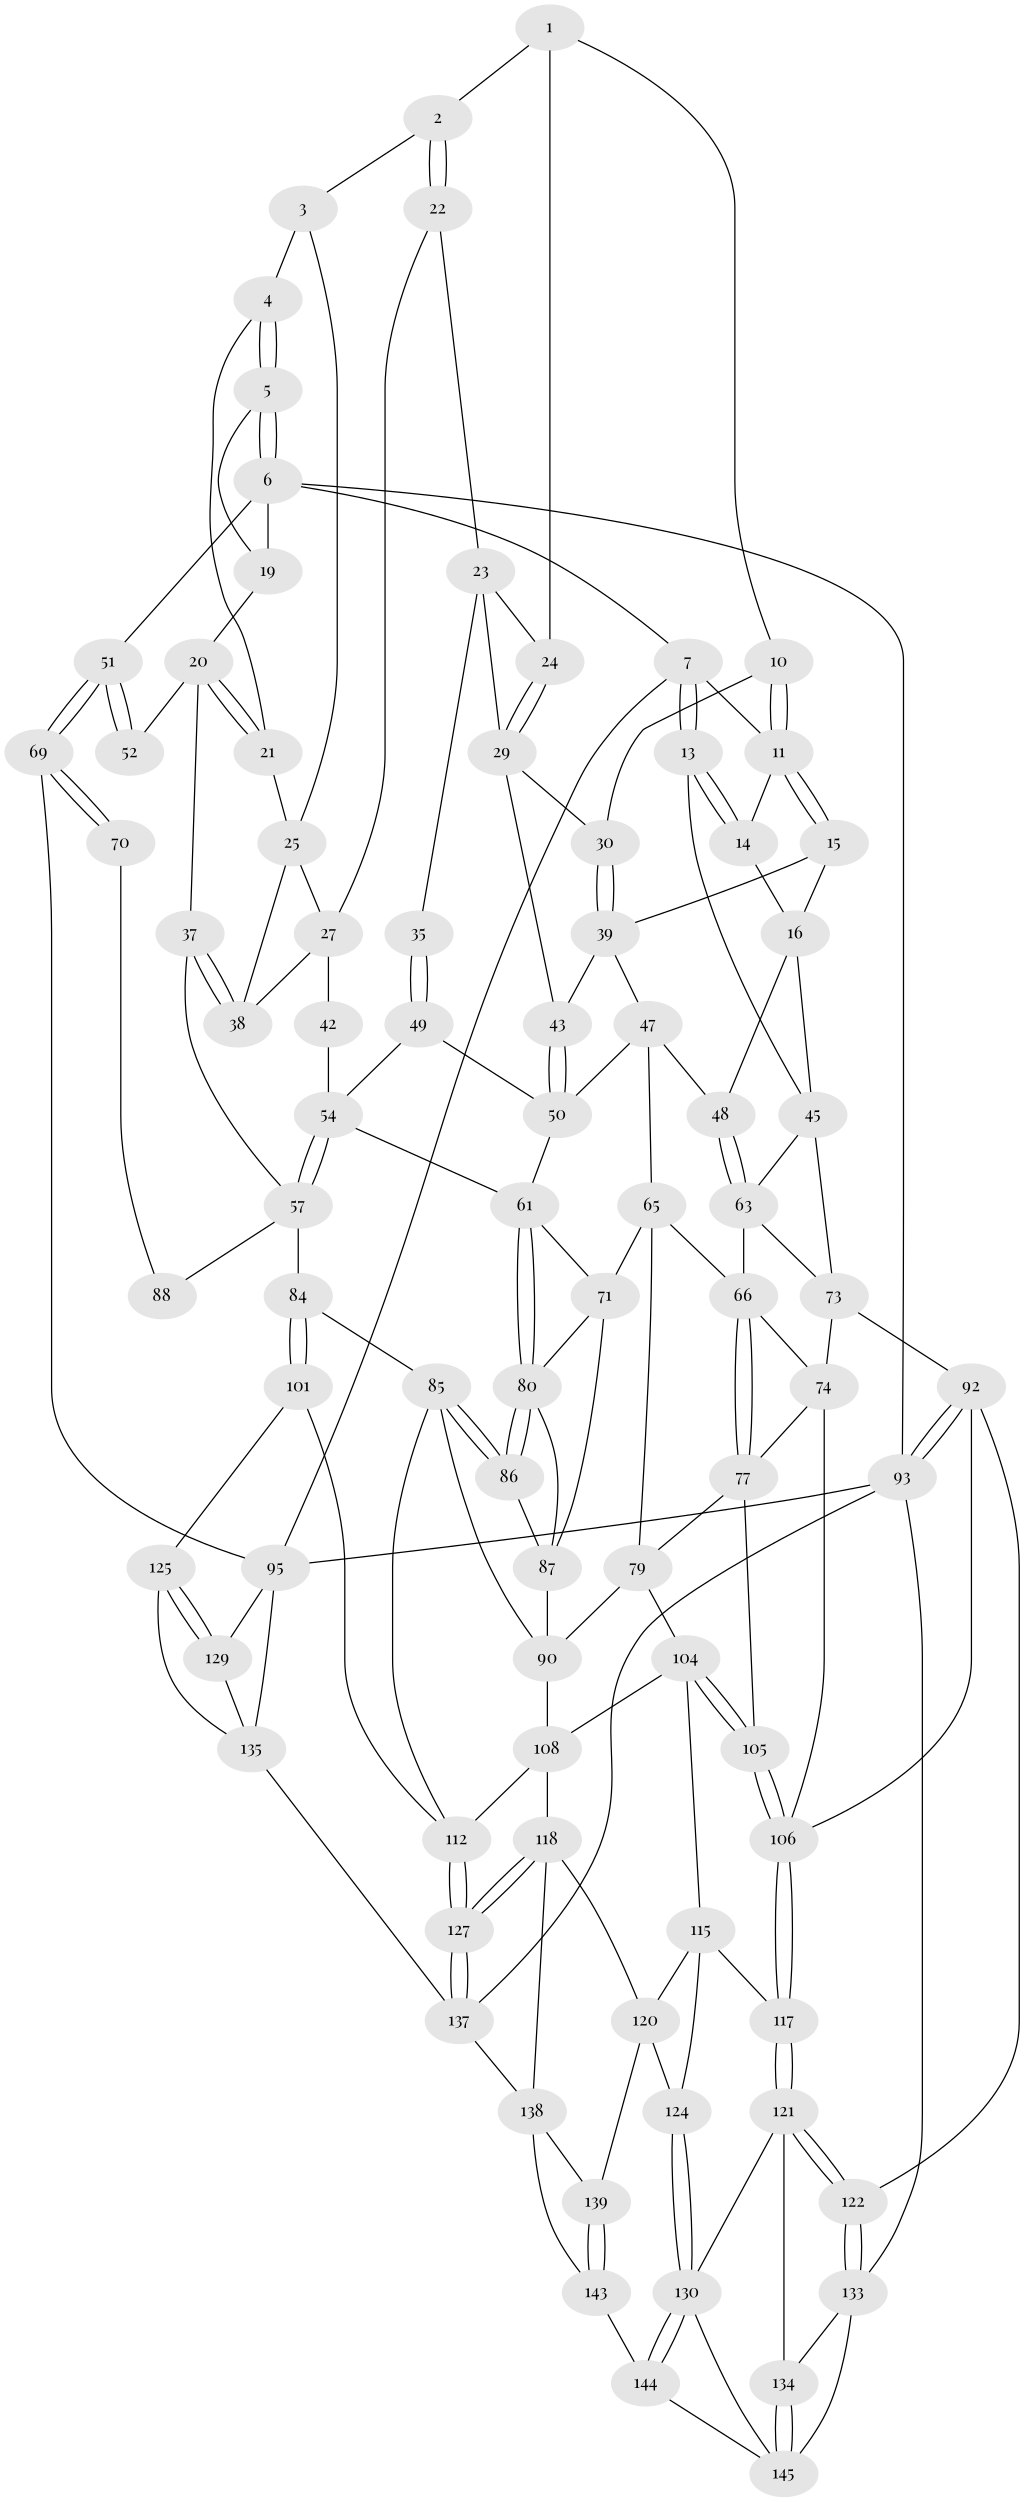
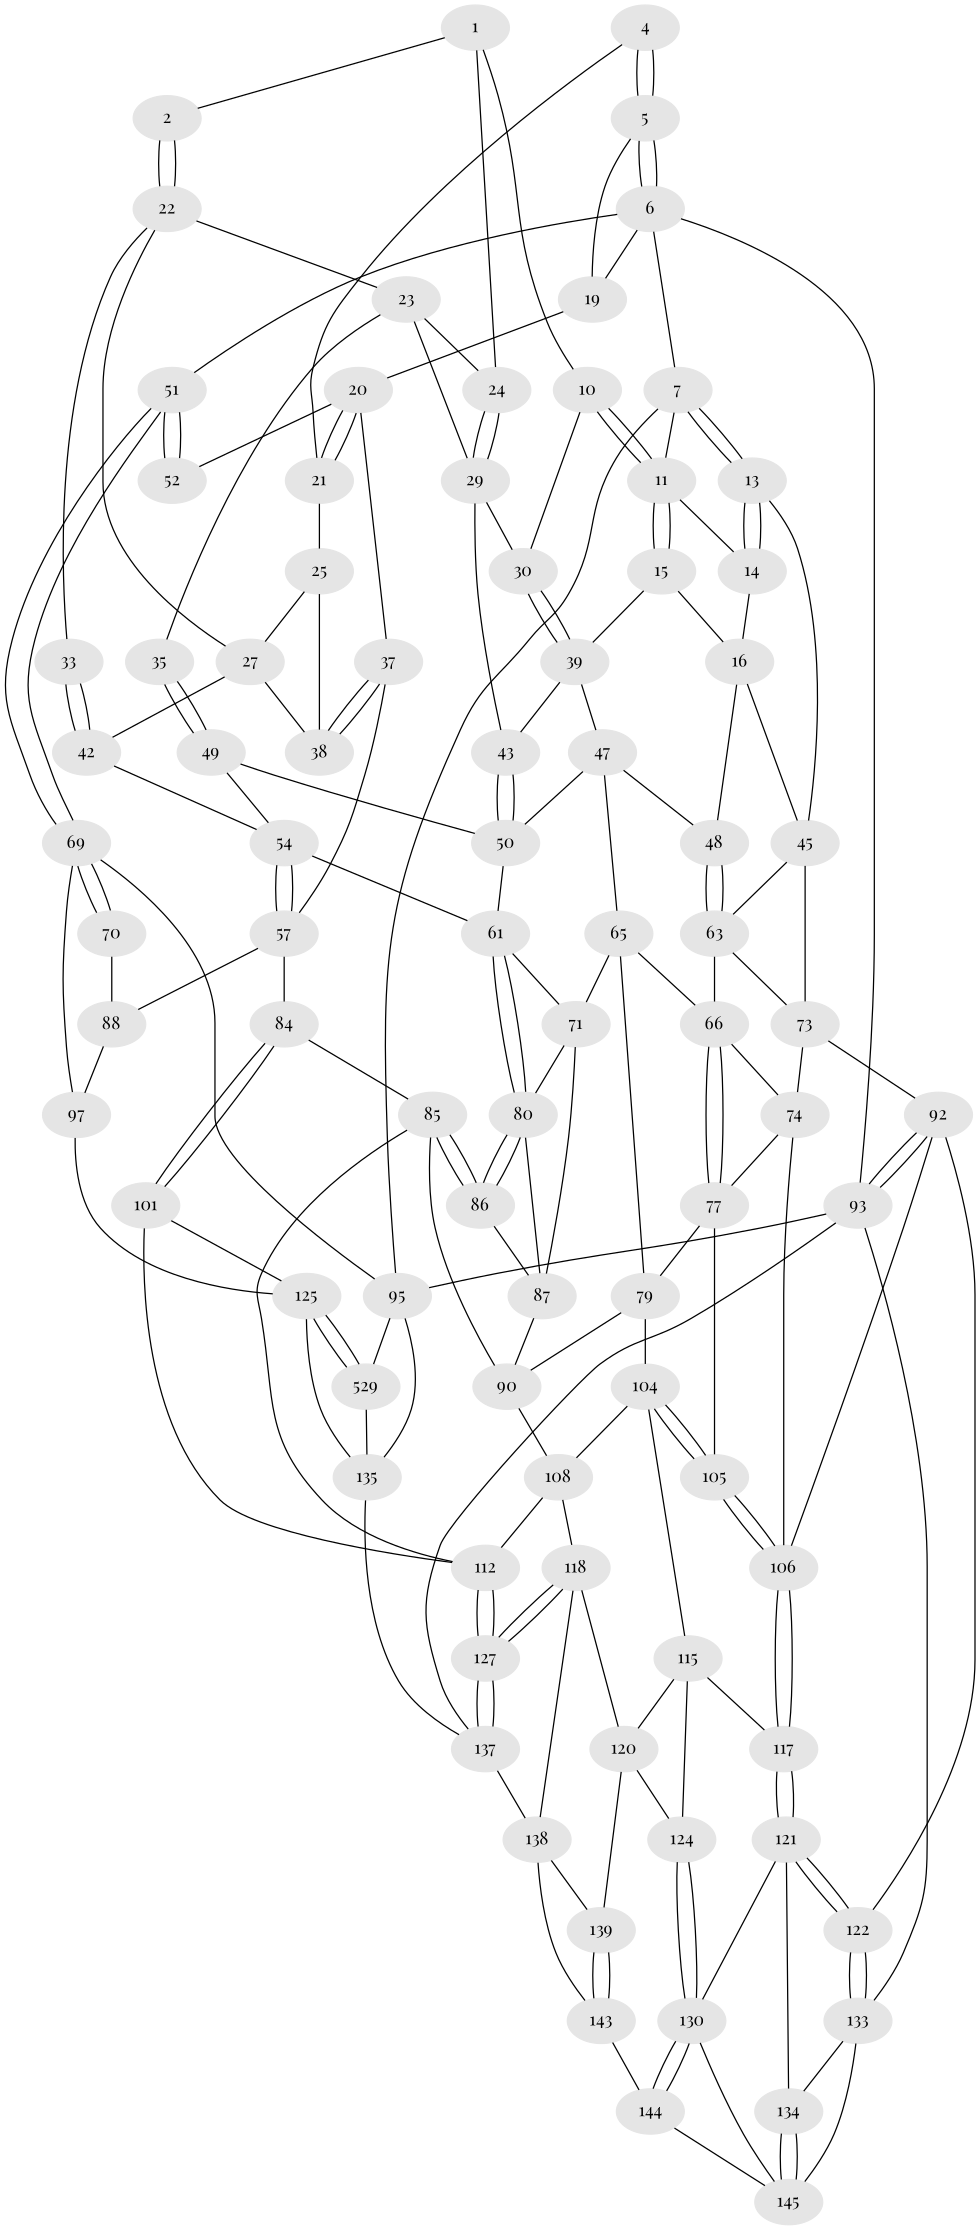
node "3": removed
node "33": added
node "97": added
node "129": label "129" -> "529"
